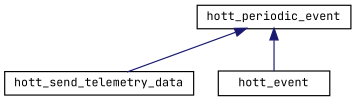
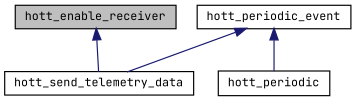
node "hott_enable_receiver": added
node "hott_event": label "hott_event" -> "hott_periodic"
